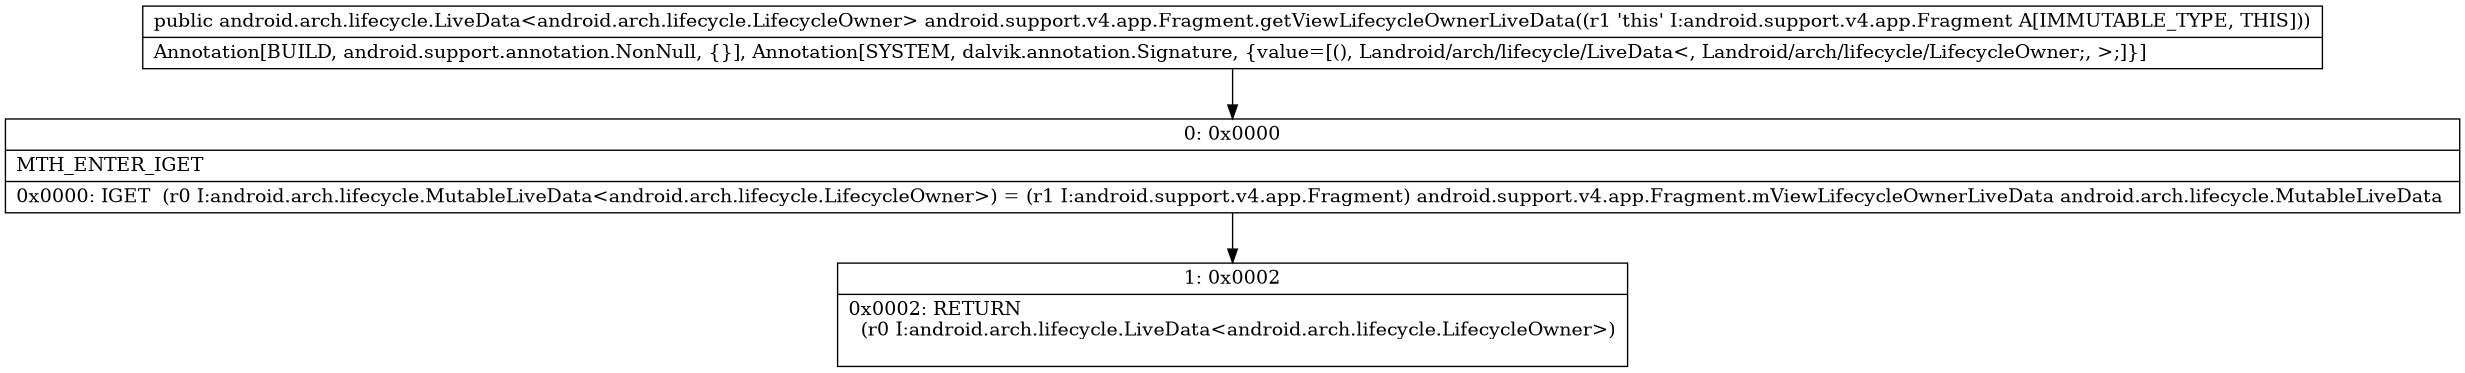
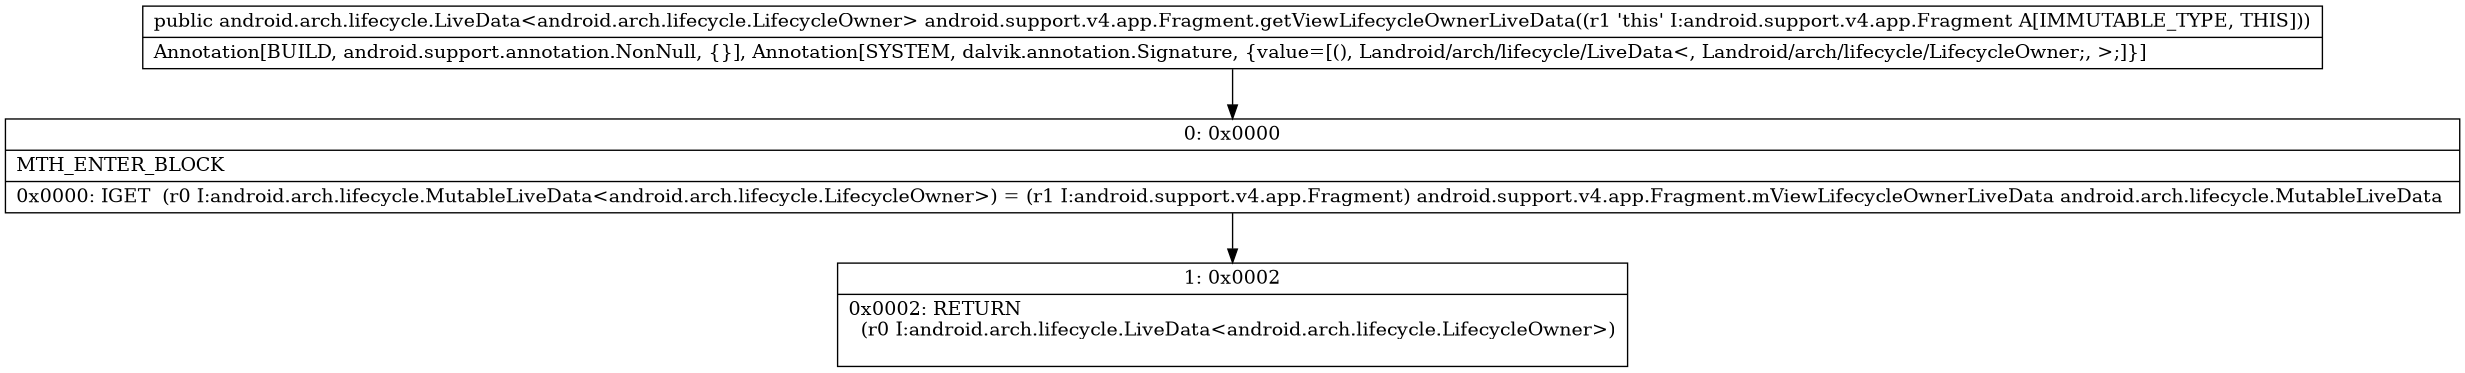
node "0: 0x0000": text "MTH_ENTER_IGET" -> "MTH_ENTER_BLOCK"
